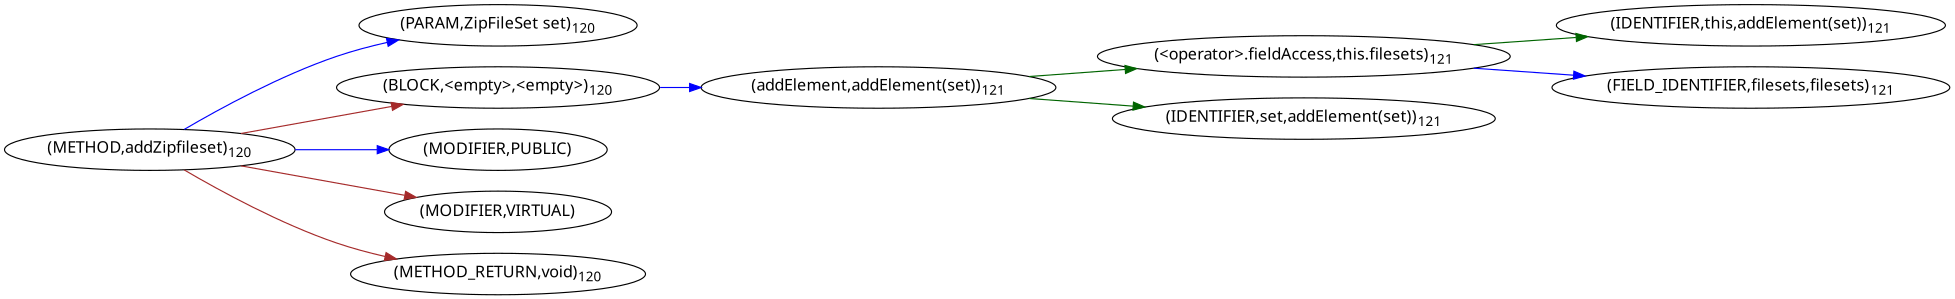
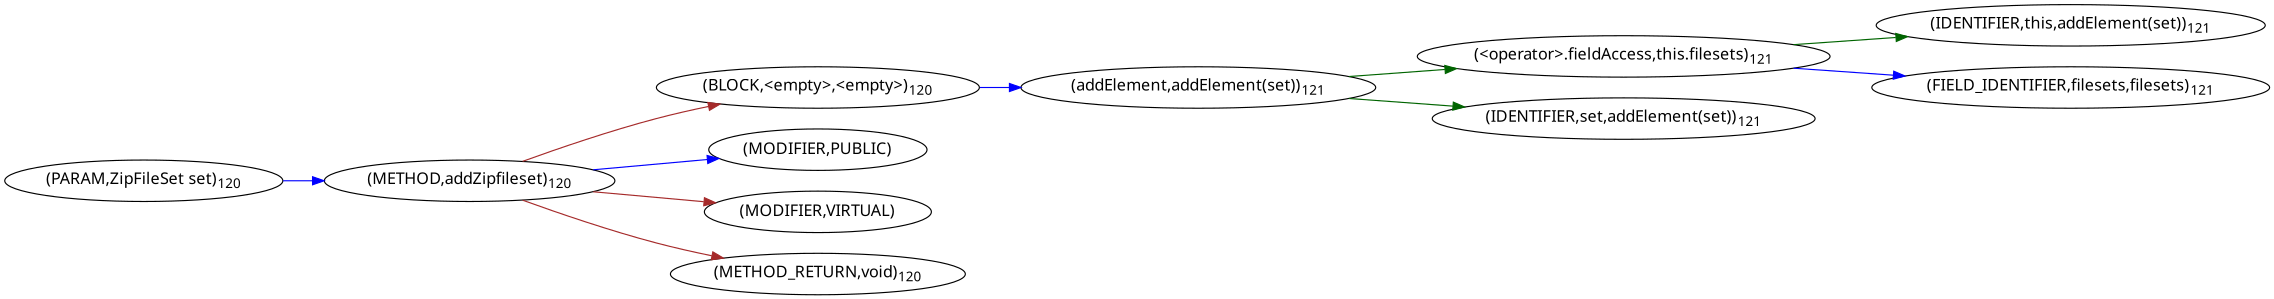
edge "(METHOD,addZipfileset)" -> "(PARAM,ZipFileSet set)": reversed
